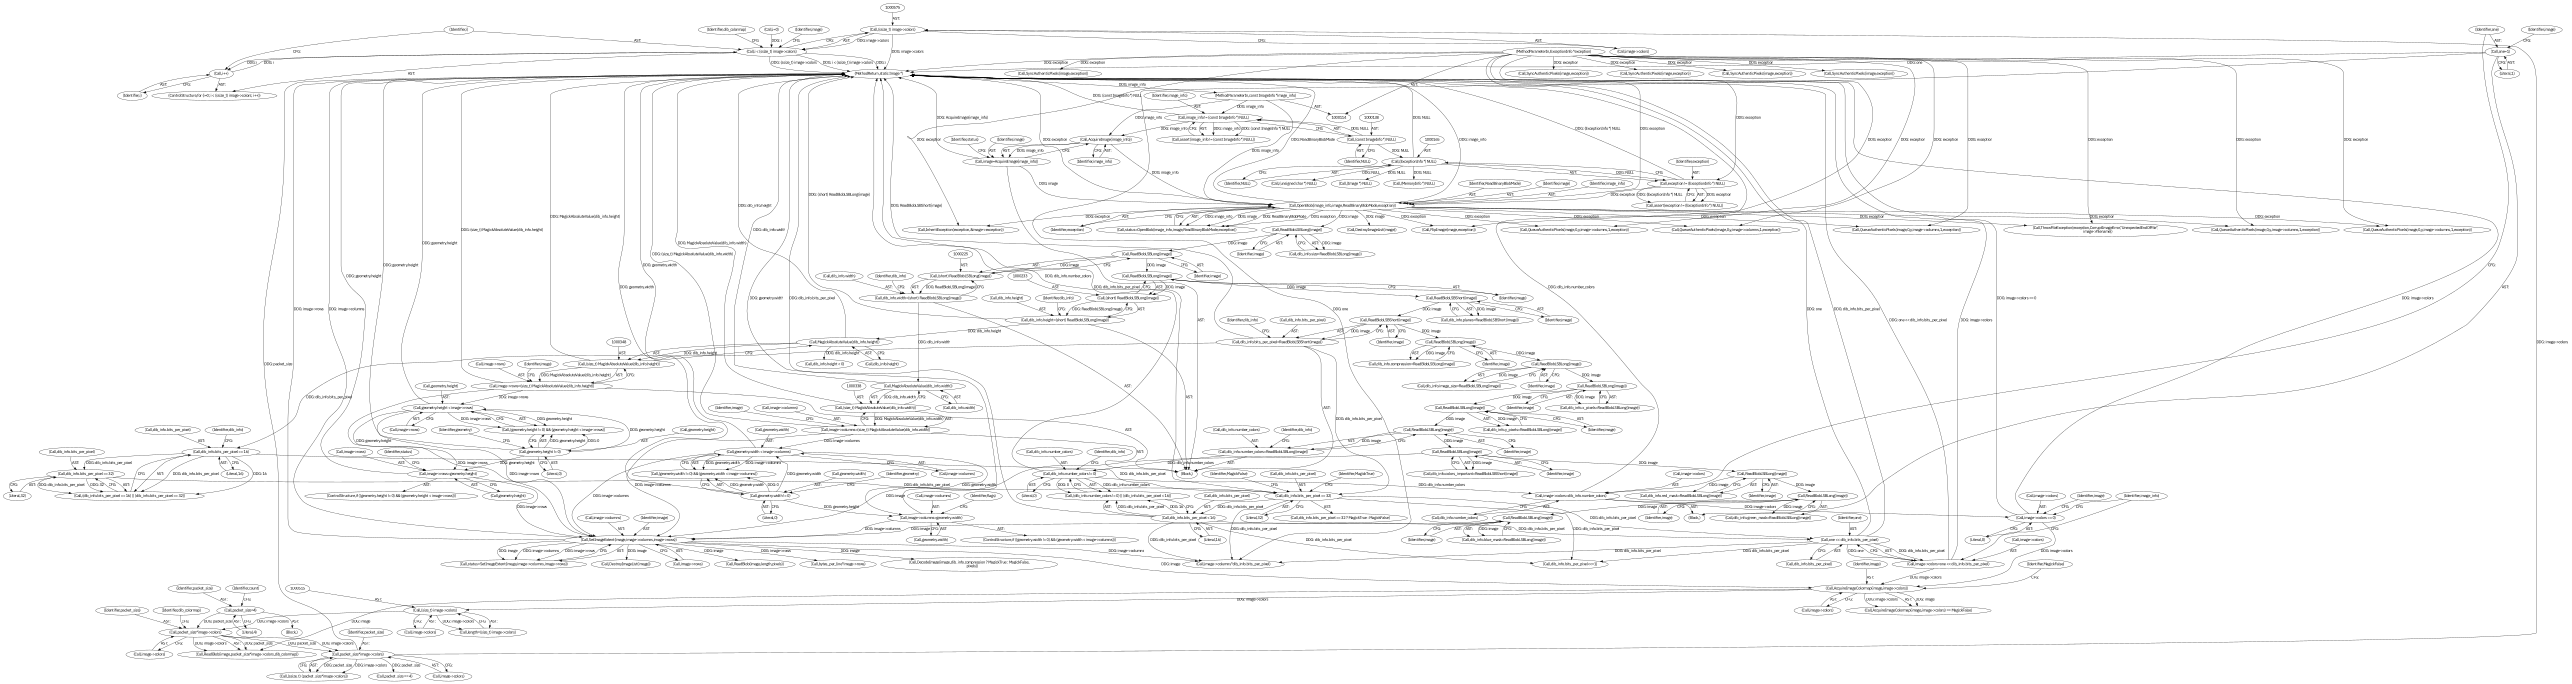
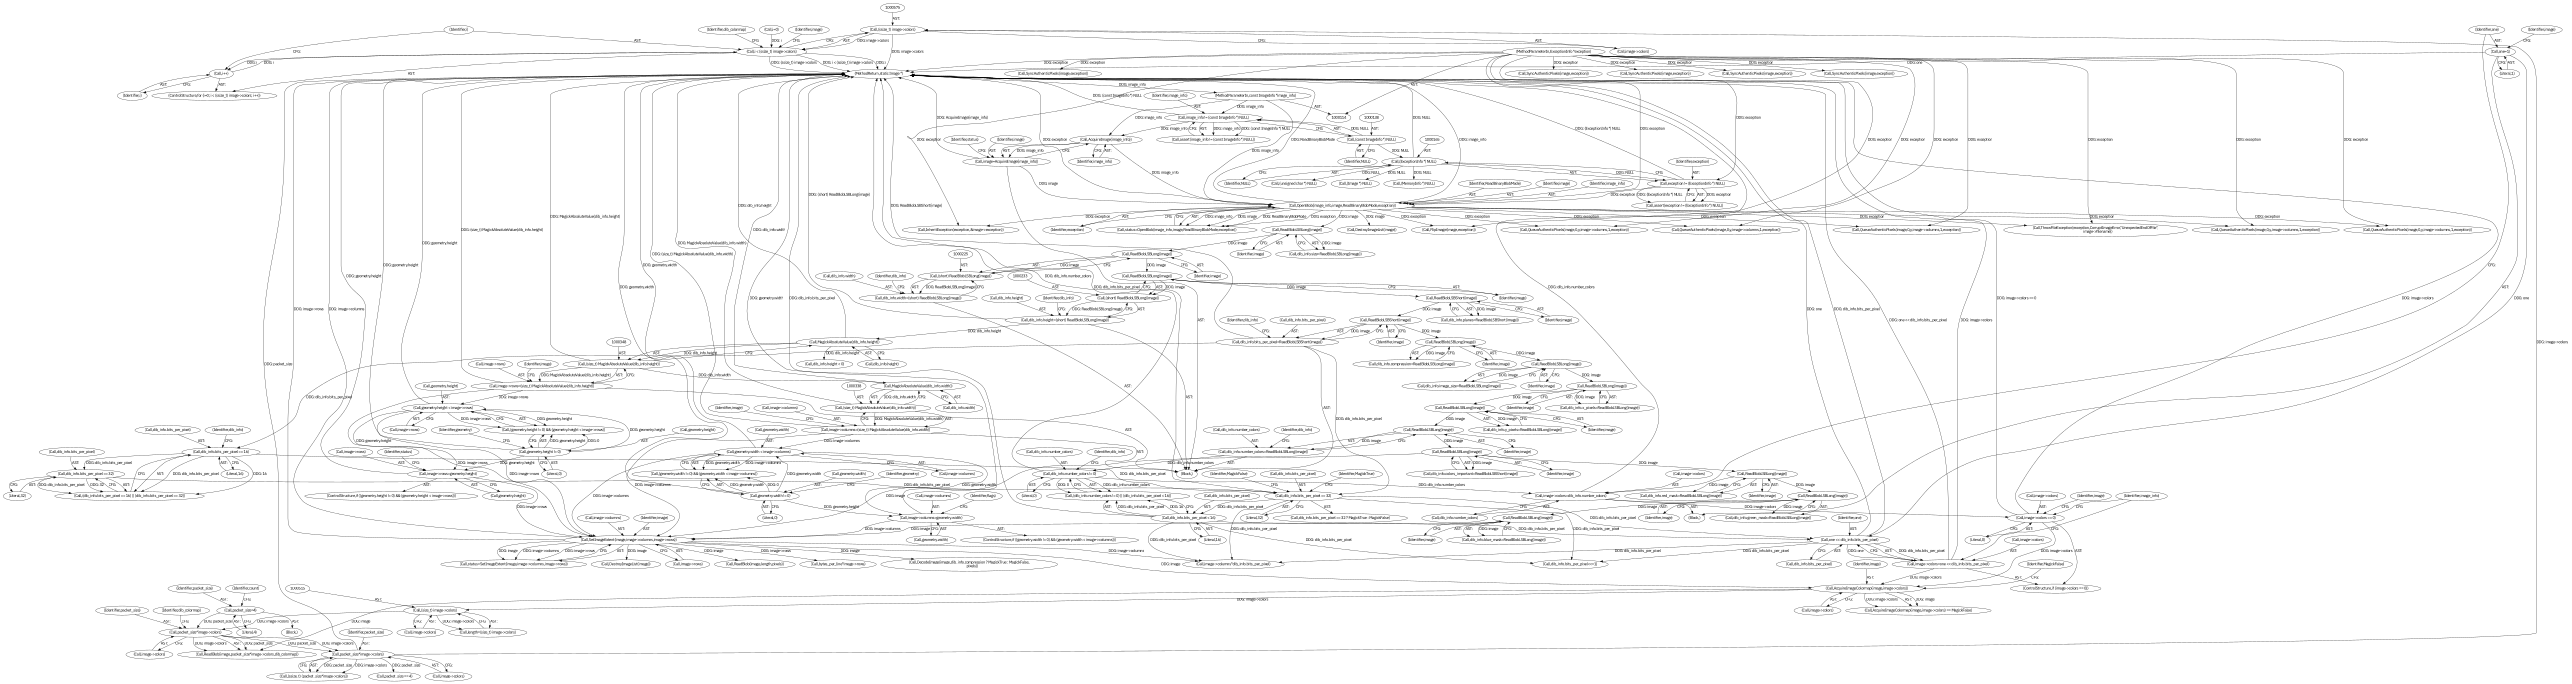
edge "(Call,one=1)" -> "(Call,image->columns*dib_info.bits_per_pixel)": now "(Call,one=1)" -> "(Call,one << dib_info.bits_per_pixel)"
edge "(Call,dib_info.width=(short) ReadBlobLSBLong(image))" -> "(Call,MagickAbsoluteValue(dib_info.width))": now "(Call,(size_t) MagickAbsoluteValue(dib_info.height))" -> "(Call,MagickAbsoluteValue(dib_info.width))"
node "(ControlStructure,if (image->colors == 0))": added
